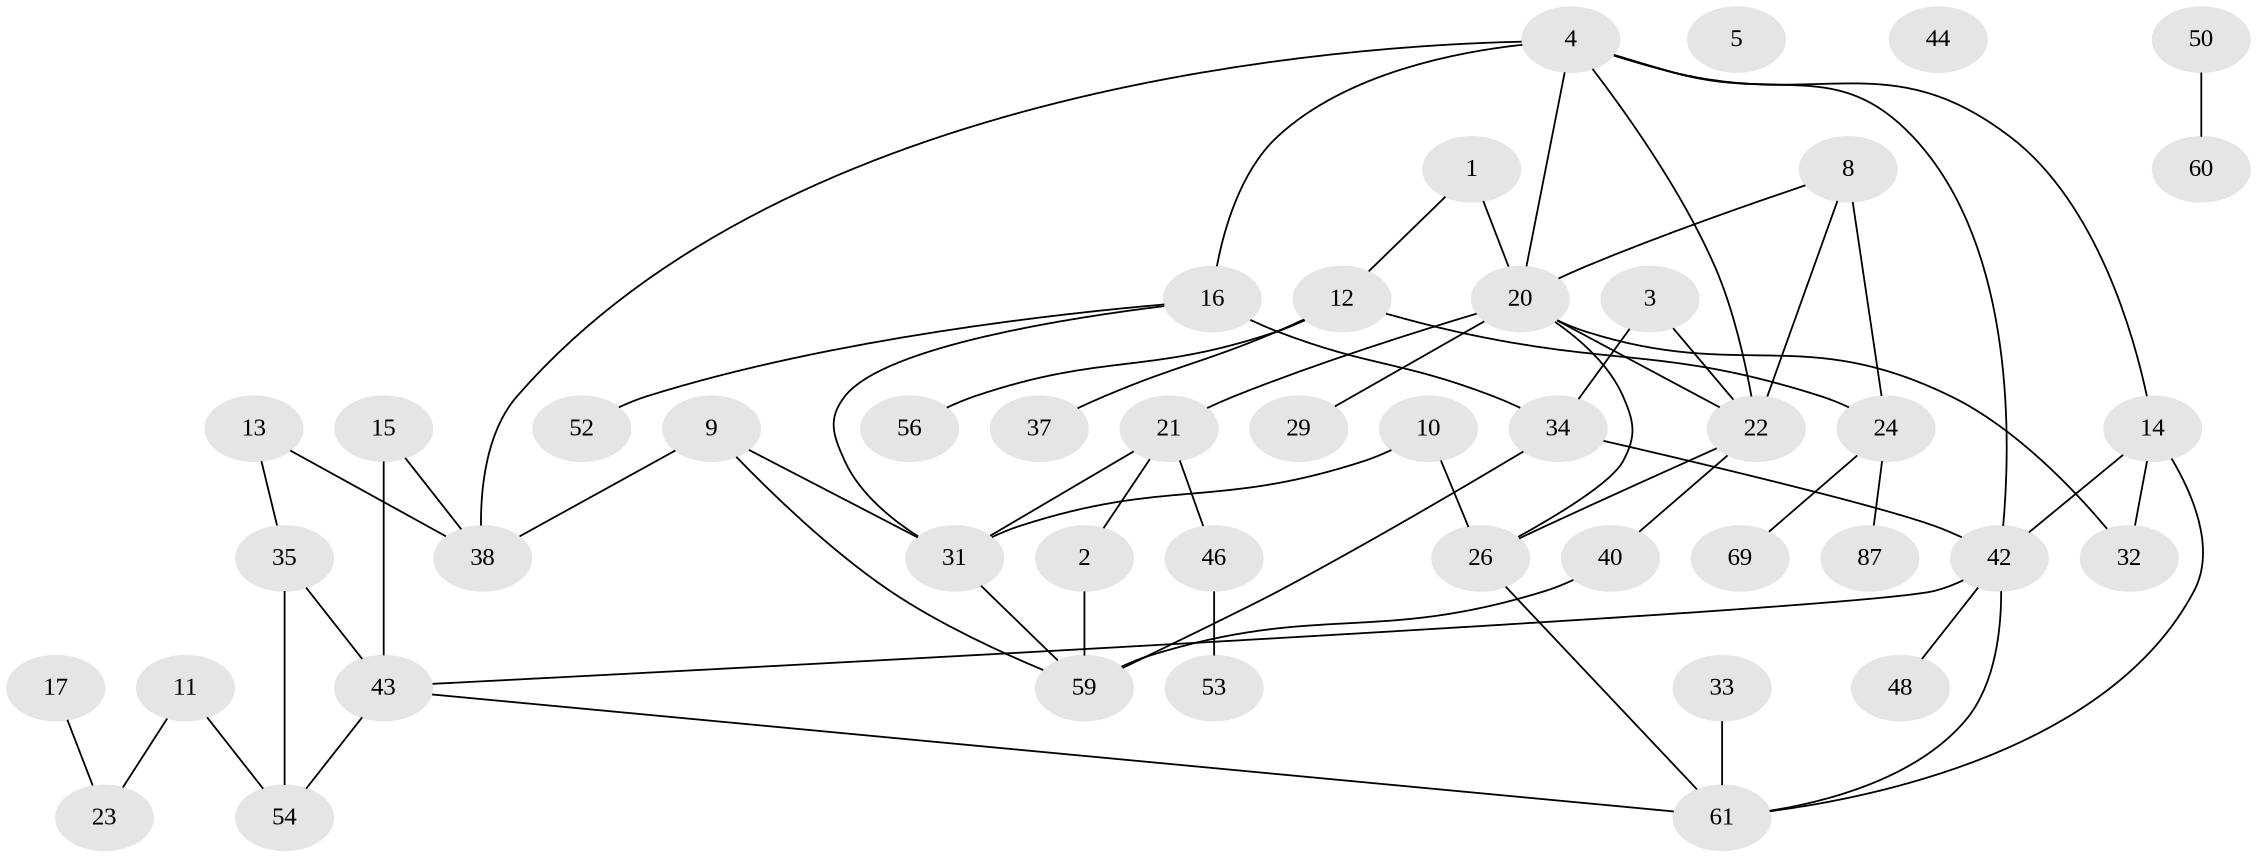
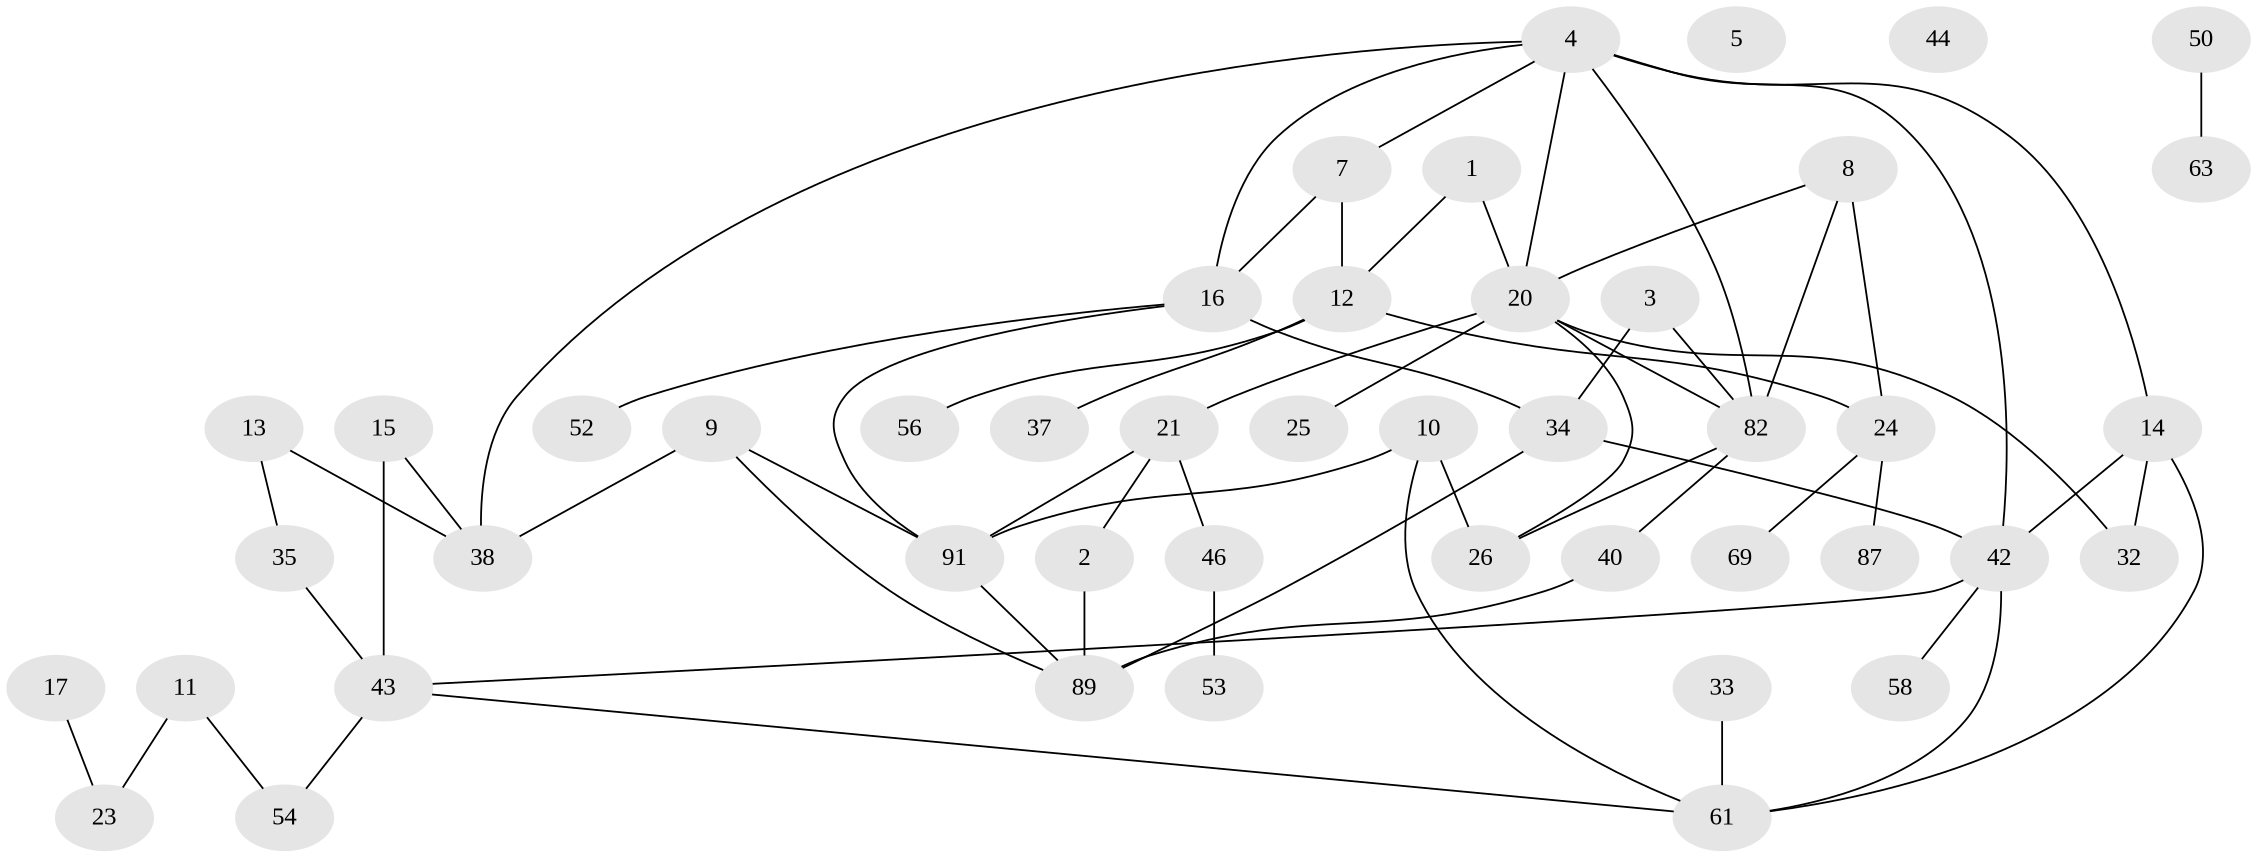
node "7": added
node "60": label "60" -> "63"
node "29": label "29" -> "25"
node "22": label "22" -> "82"
node "31": label "31" -> "91"
edge "35" -- "54": removed
node "59": label "59" -> "89"
edge "26" -- "61": now "10" -- "61"
node "48": label "48" -> "58"
